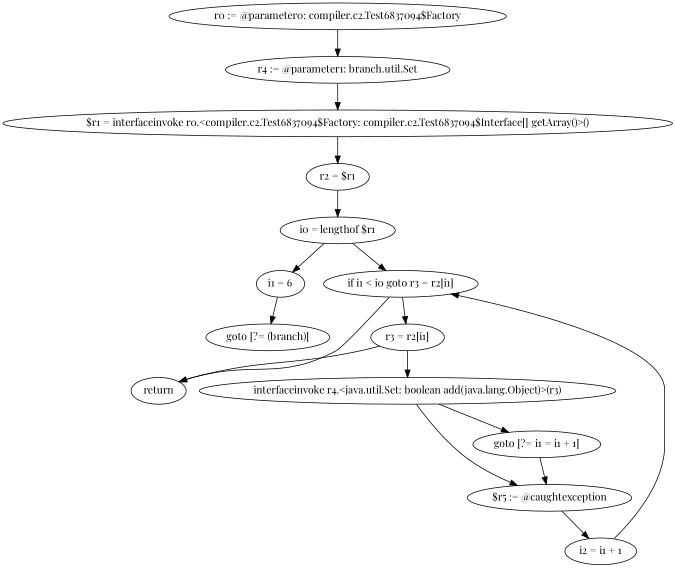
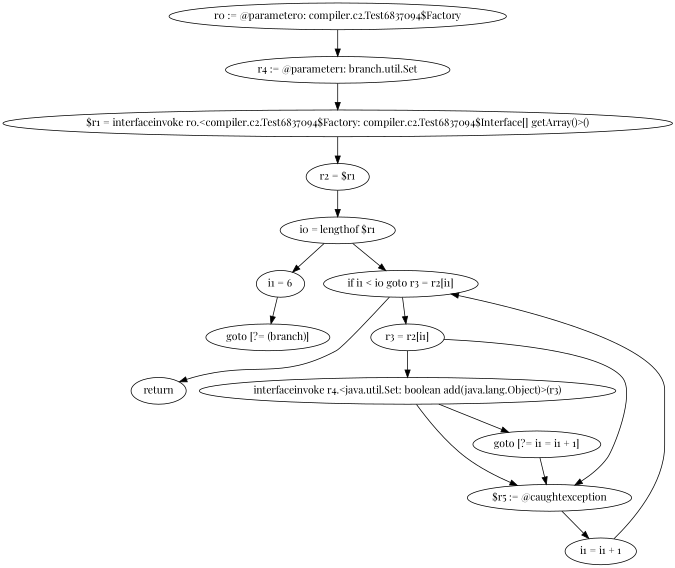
edge "r3 = r2[i1]" -> "return": now "r3 = r2[i1]" -> "$r5 := @caughtexception"
node "i2 = i1 + 1": label "i2 = i1 + 1" -> "i1 = i1 + 1"
